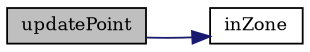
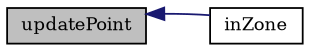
edge "updatePoint" -> "inZone": reversed
